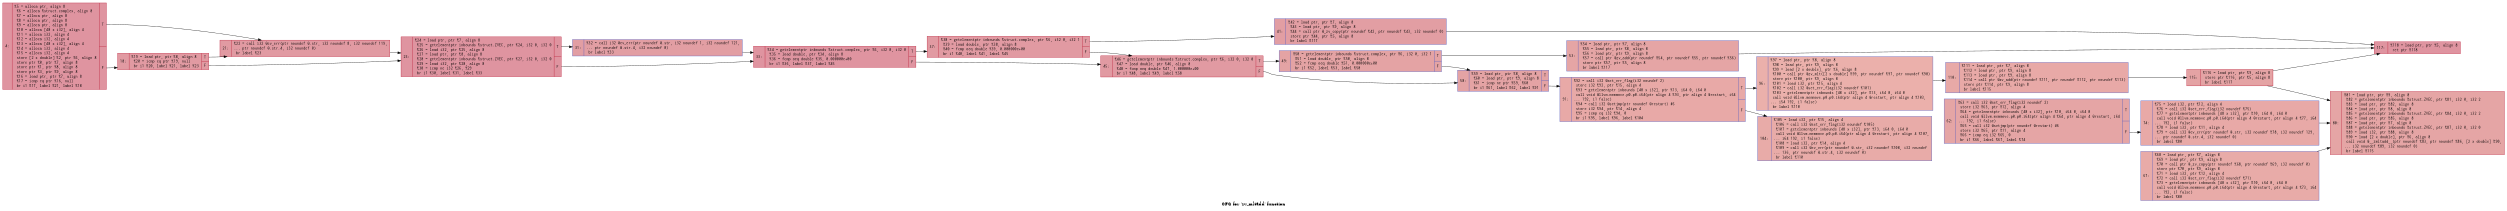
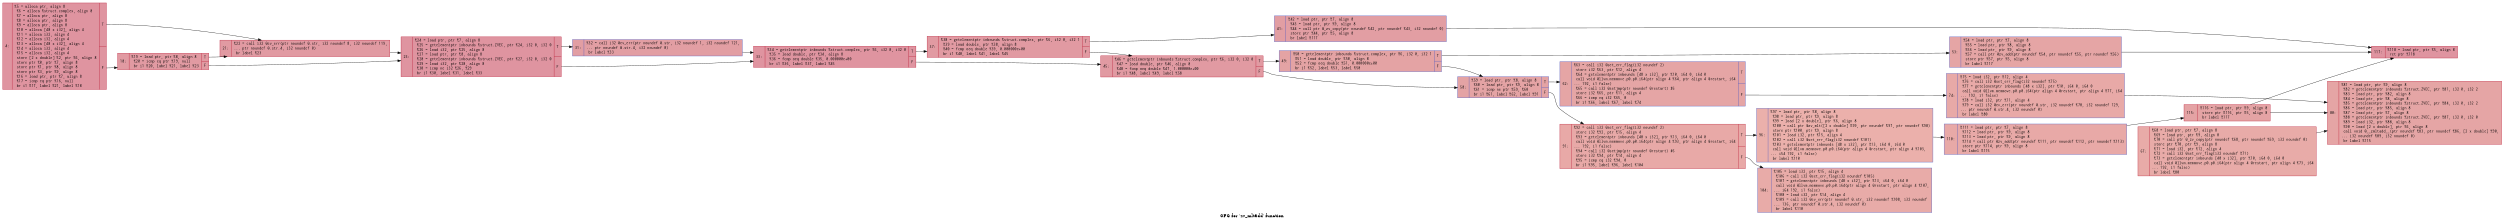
edge "58:" -> "62:": added
node "91:": color #3d50c3ff -> #b70d28ff
node "67:": color #3d50c3ff -> #b70d28ff
